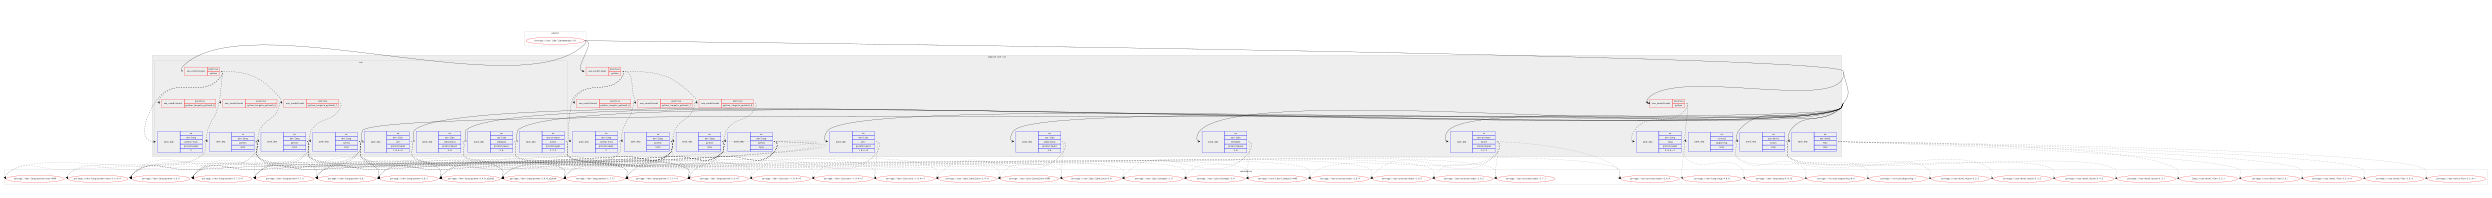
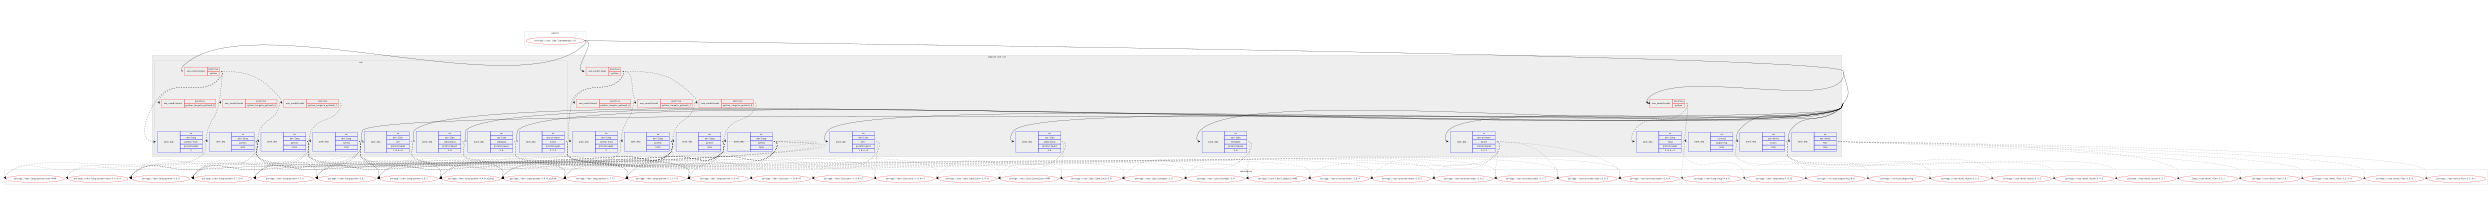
node "portage://sys-process/audit-2.8.3": added
